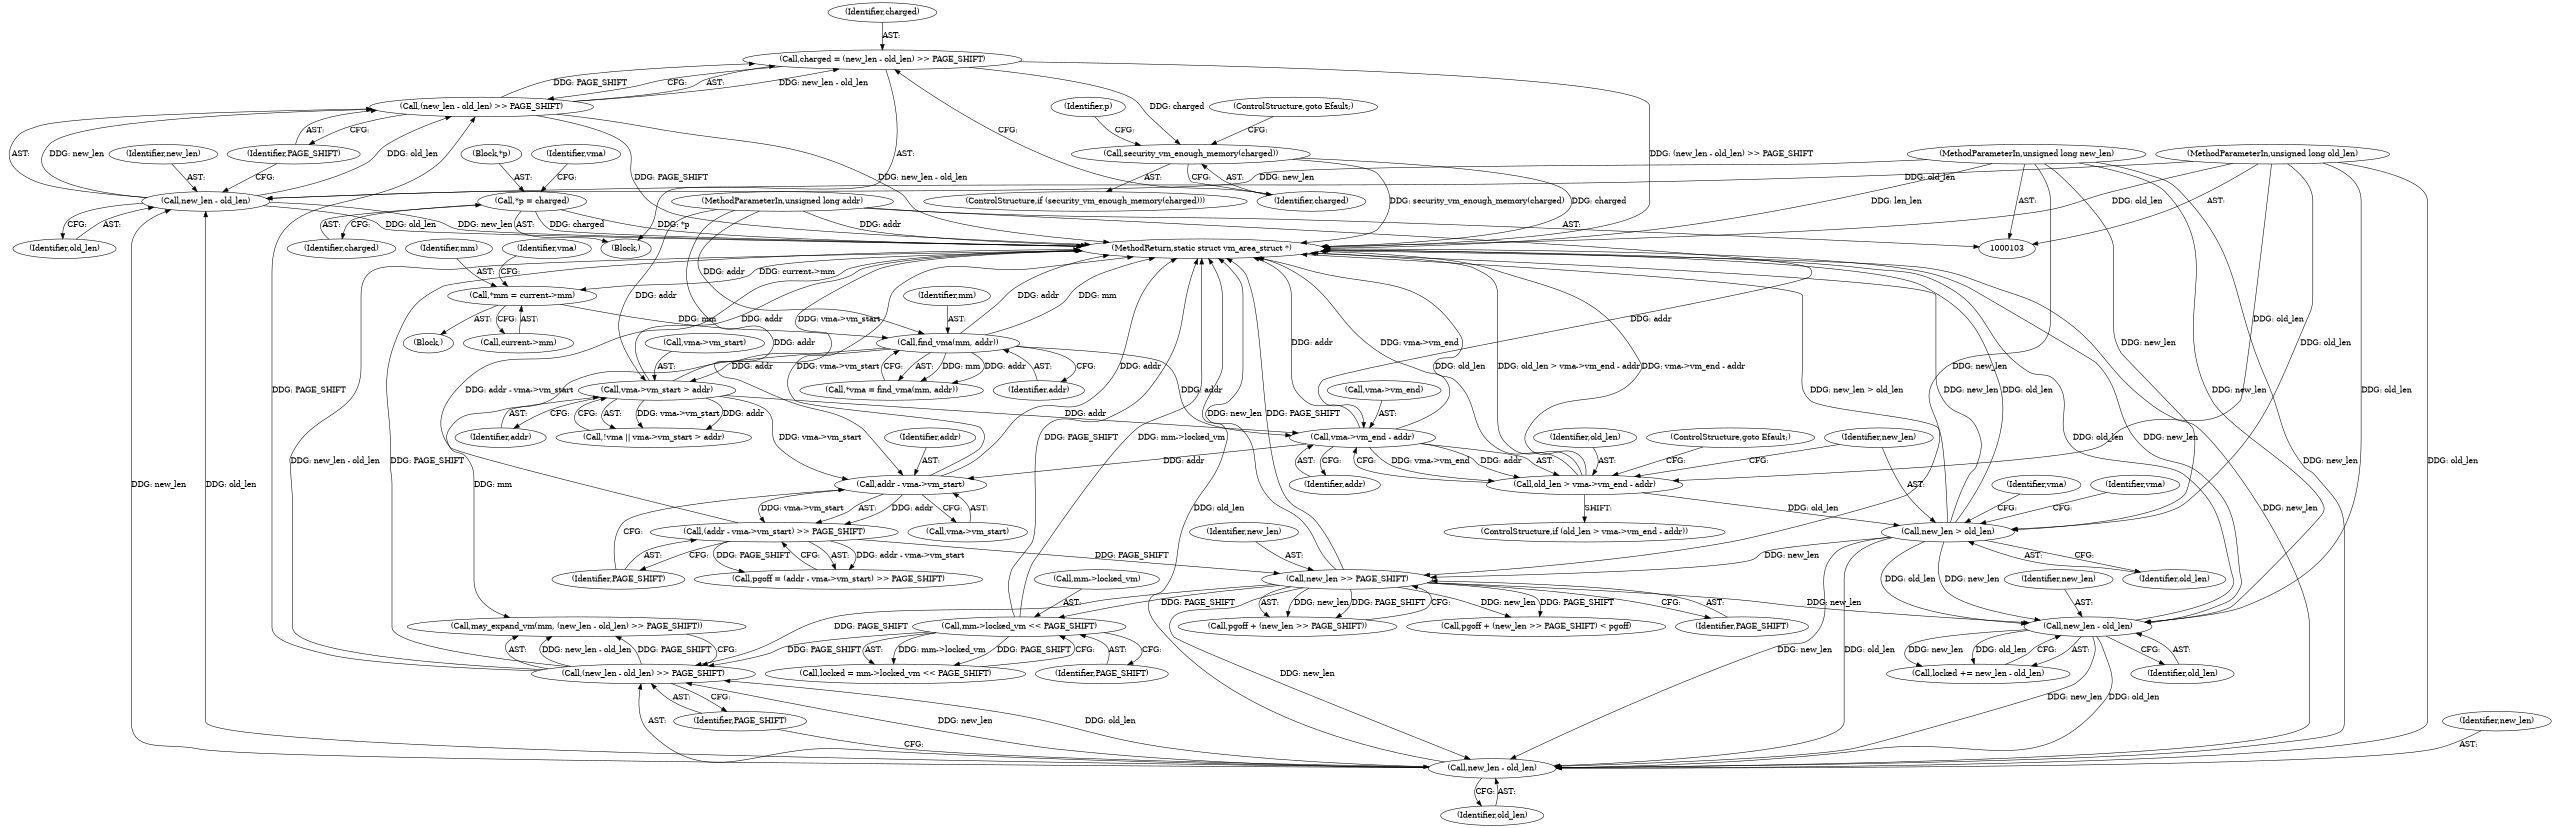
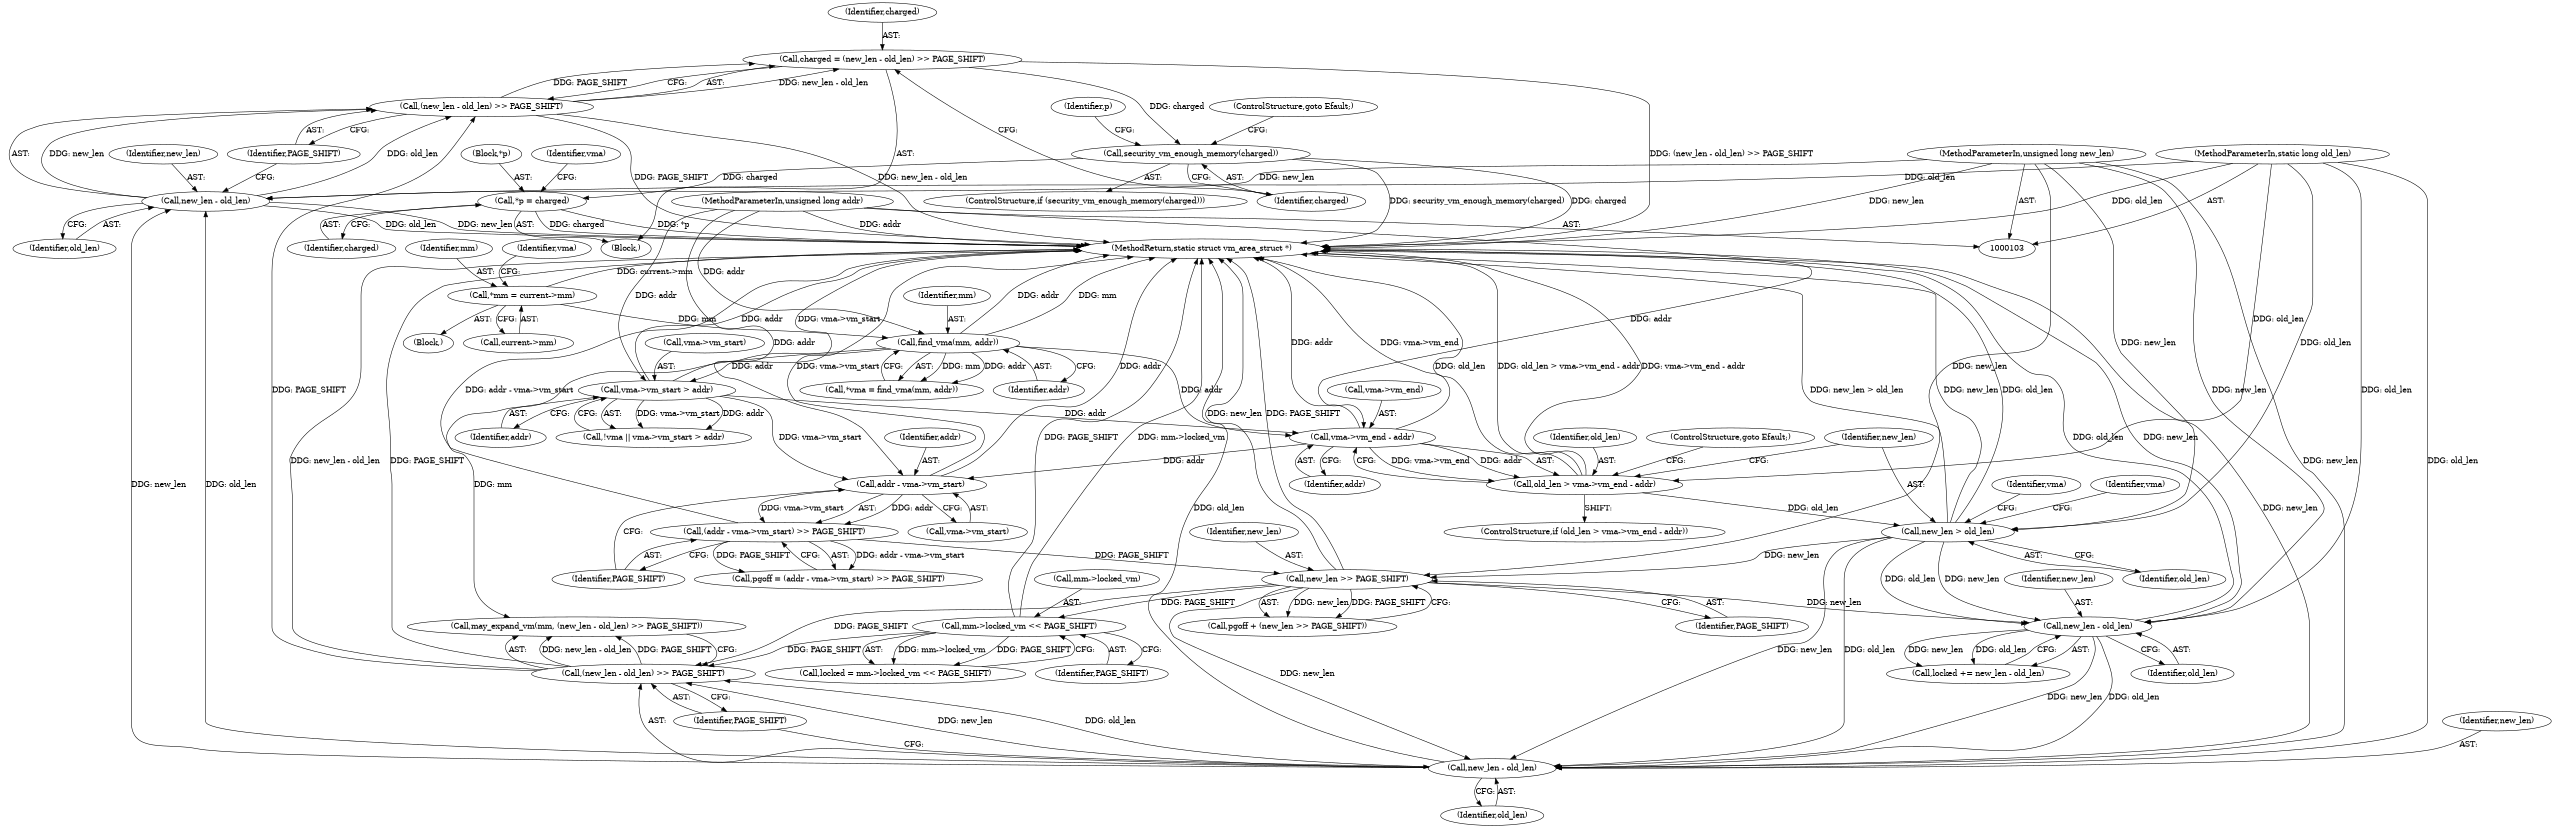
node "(MethodParameterIn,unsigned long old_len)": label "(MethodParameterIn,unsigned long old_len)" -> "(MethodParameterIn,static long old_len)"
edge "(Call,security_vm_enough_memory(charged))" -> "(Call,*p = charged)": added, label "DDG: charged"
edge "(MethodParameterIn,unsigned long new_len)" -> "(MethodReturn,static struct vm_area_struct *)": label "DDG: len_len" -> "DDG: new_len"
edge "(MethodReturn,static struct vm_area_struct *)" -> "(Call,*mm = current->mm)": reversed
node "(Call,pgoff + (new_len >> PAGE_SHIFT) < pgoff)": removed
